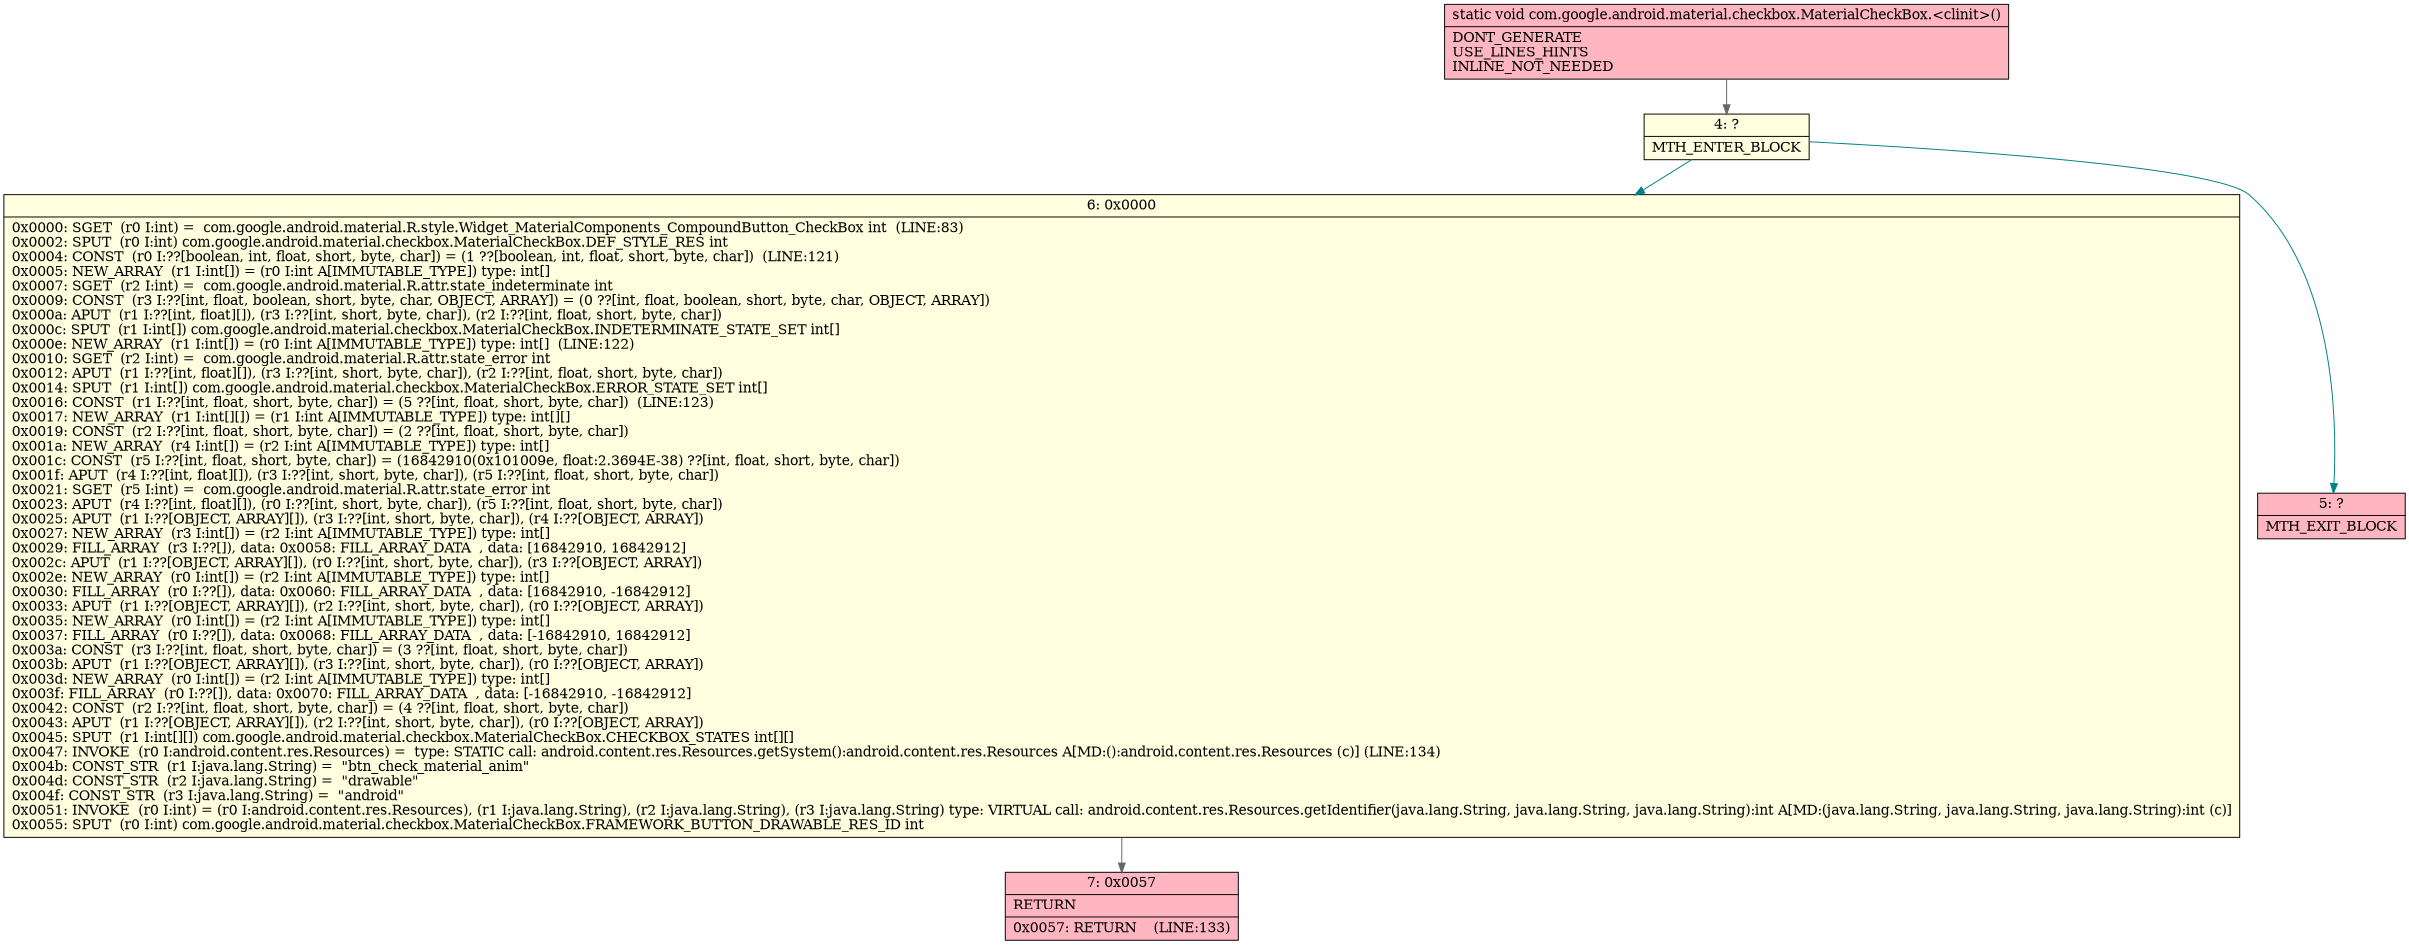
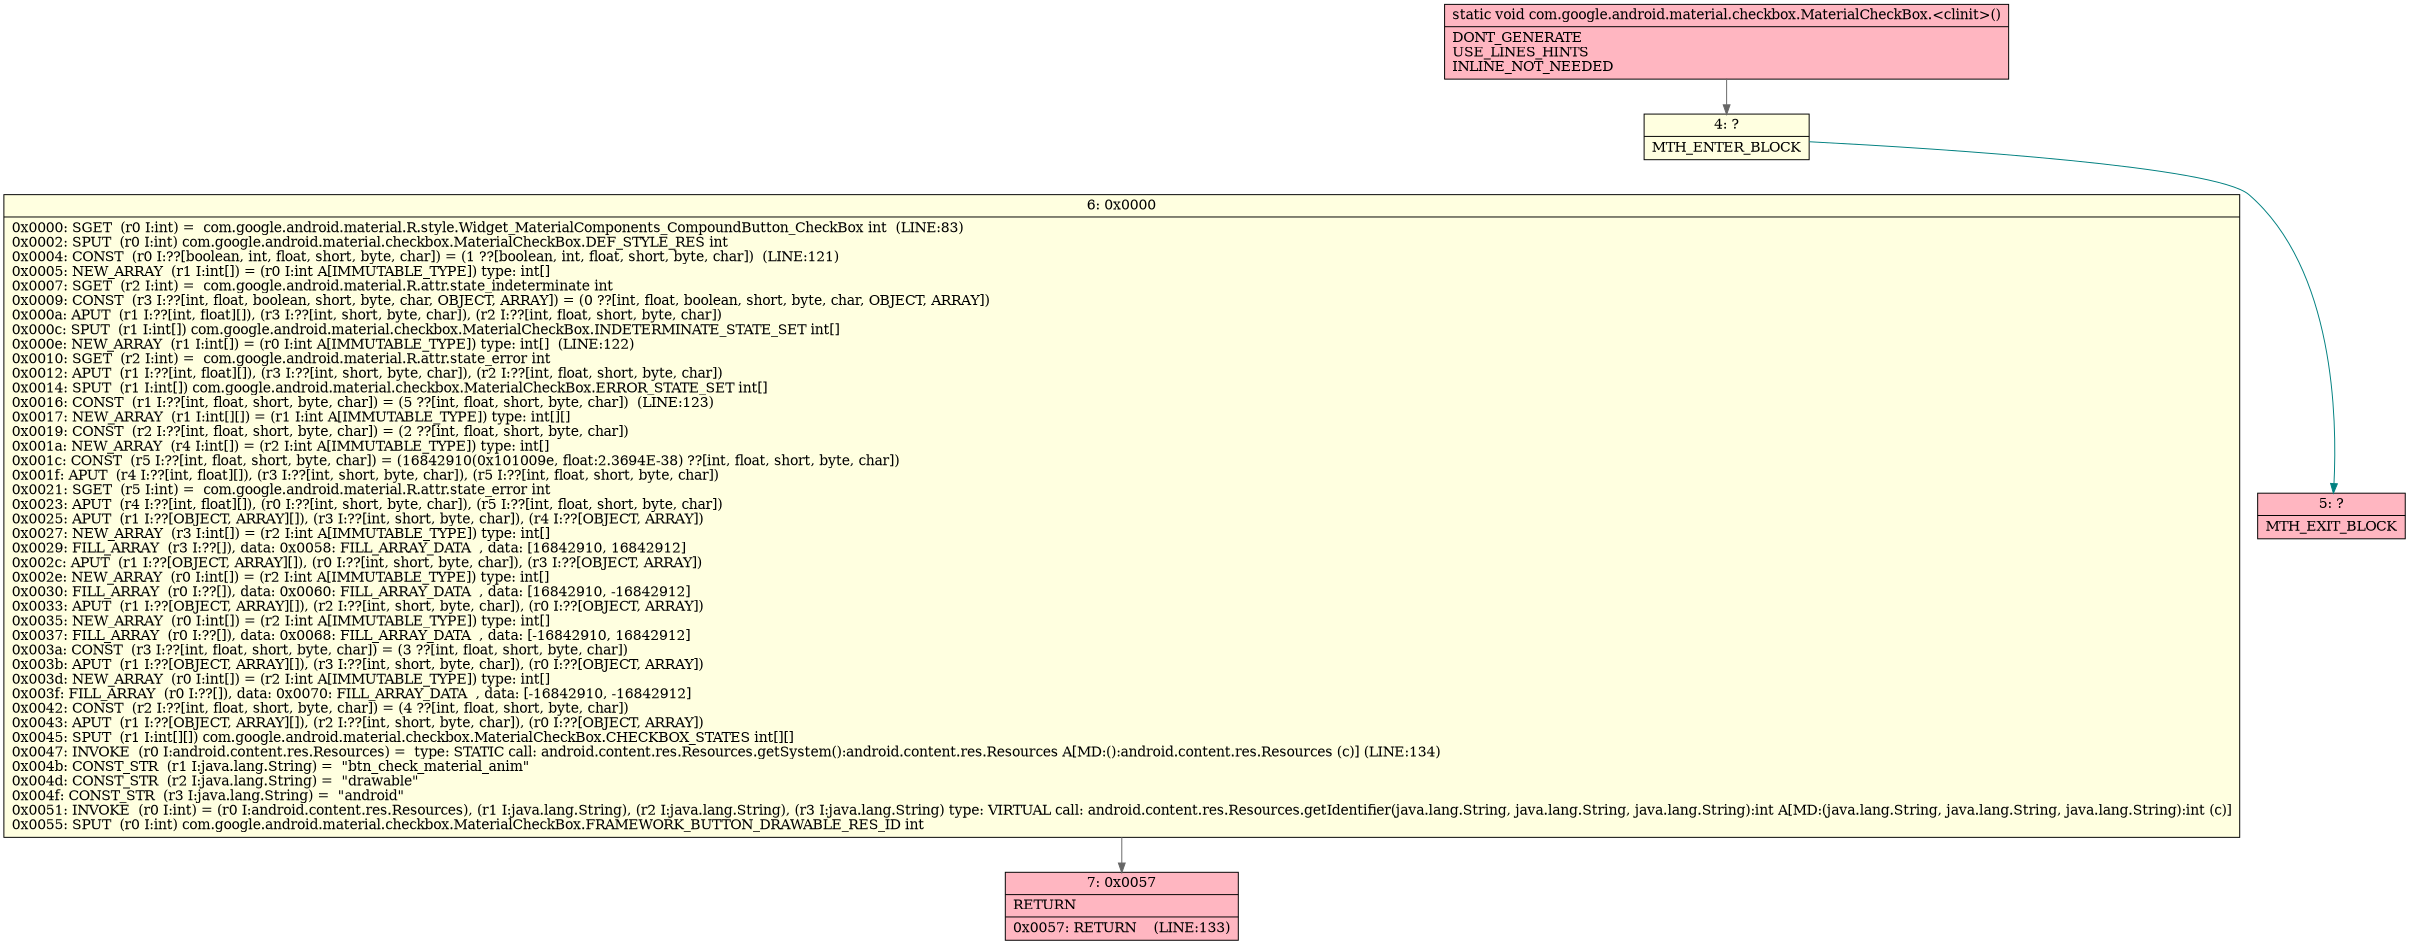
edge "4: ?" -> "6: 0x0000": removed
